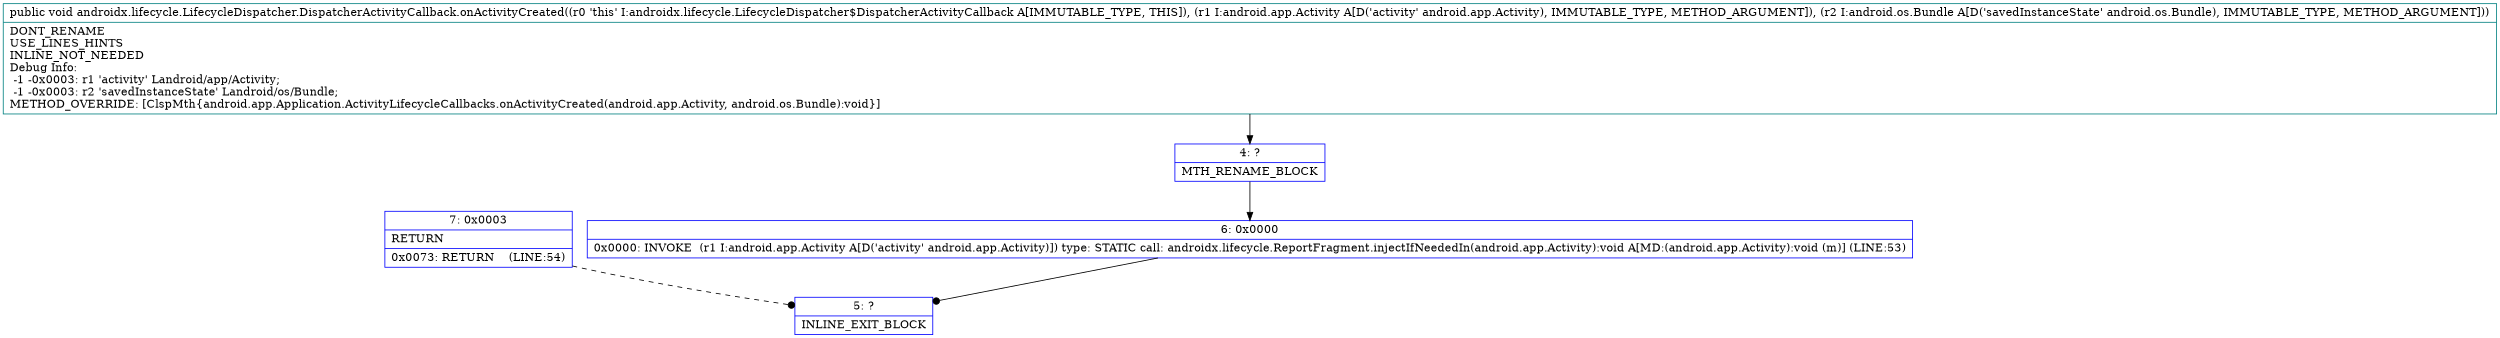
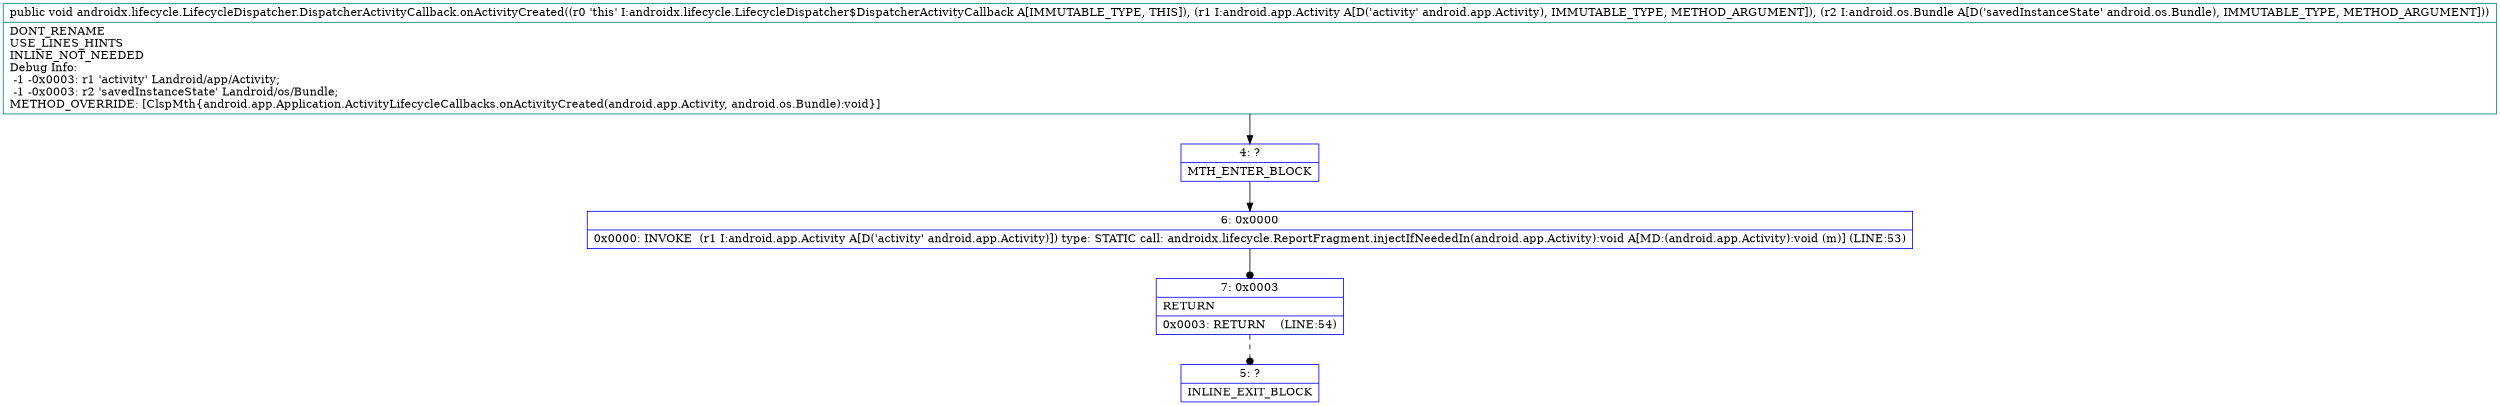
node "4: ?": text "MTH_RENAME_BLOCK" -> "MTH_ENTER_BLOCK"
node "7: 0x0003": text "0x0073: RETURN    (LINE:54)" -> "0x0003: RETURN    (LINE:54)"
edge "6: 0x0000" -> "5: ?": now "6: 0x0000" -> "7: 0x0003"
